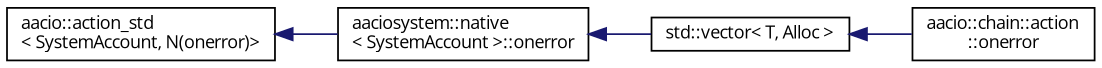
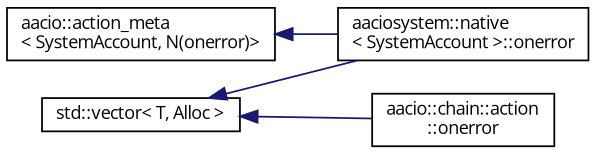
node "aacio::action_std < SystemAccount, N(onerror)>": label "aacio::action_std < SystemAccount, N(onerror)>" -> "aacio::action_meta < SystemAccount, N(onerror)>"
edge "std::vector< T, Alloc >" -> "aaciosystem::native < SystemAccount >::onerror": reversed
